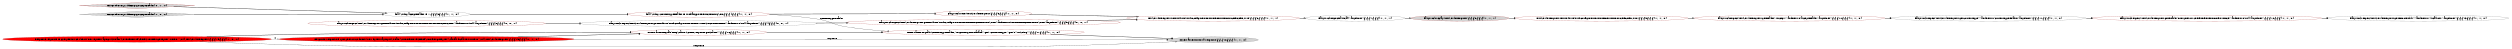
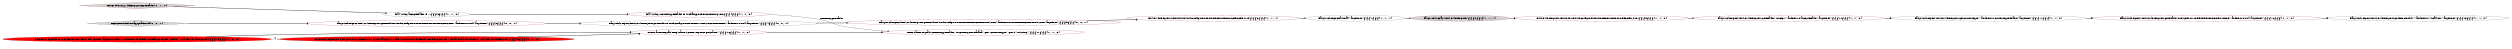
node "testGoodQueryWithEmptyAcceptHeader['1', '0', '0']": removed
node "EasyMock.reset(testServletRequest)@@@5@@@['1', '1', '0']": removed
node "expectPermissiveHappyPathAuth['0', '0', '1']": added
node "Assert.assertNotNull(response)@@@18@@@['1', '1', '0']": removed
